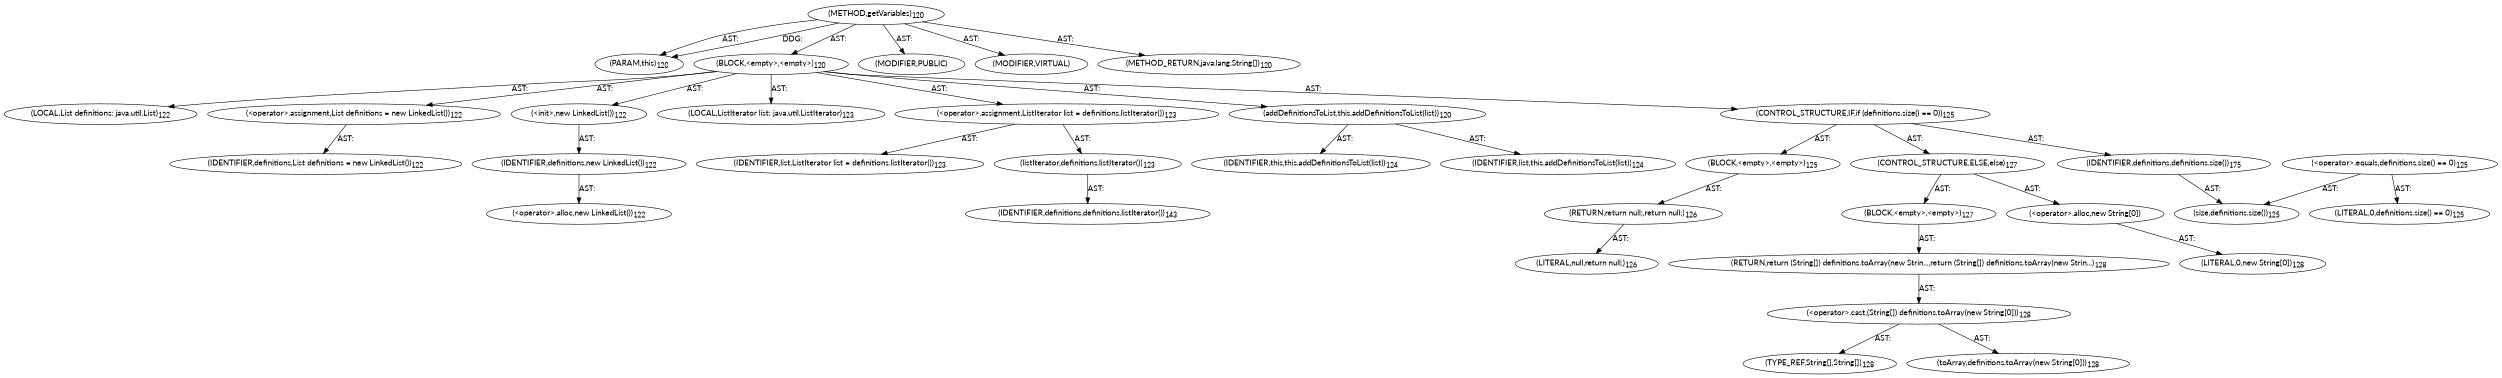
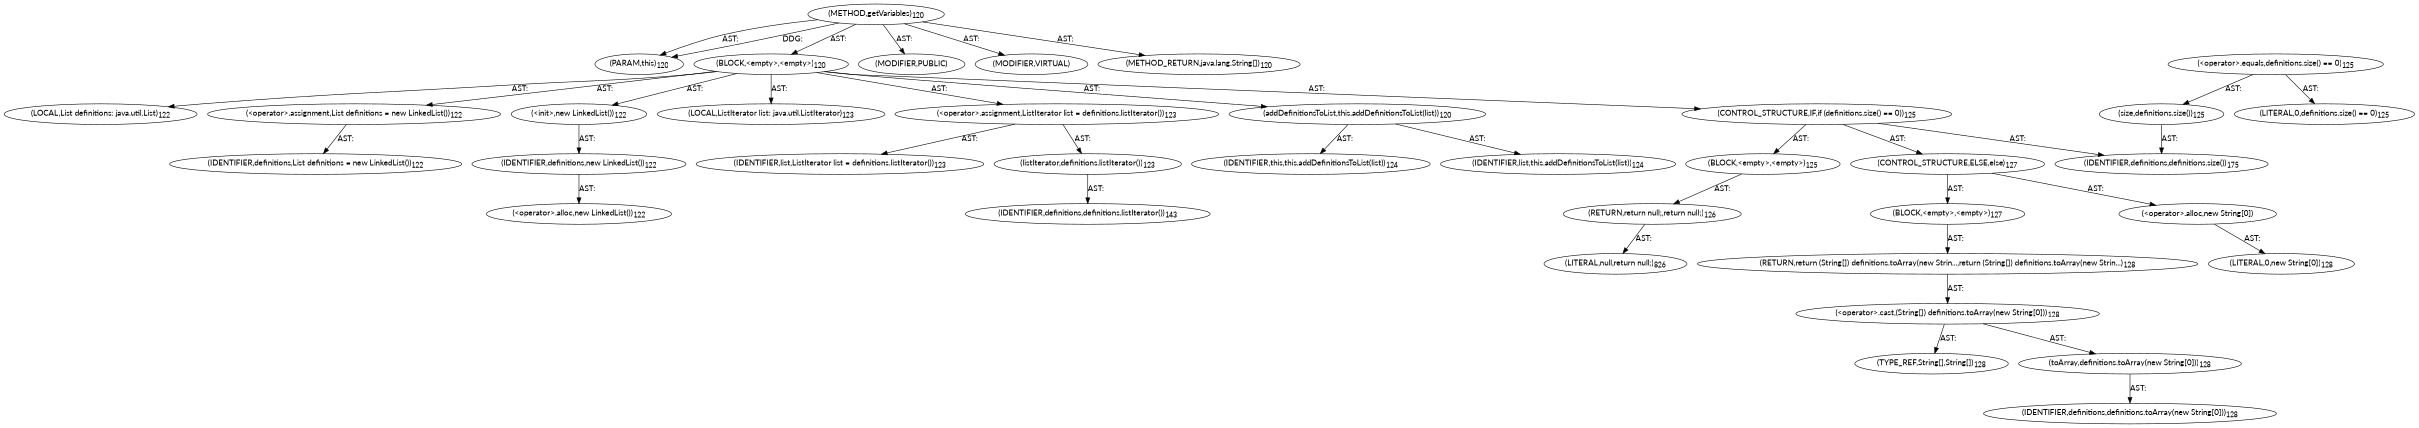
edge "(IDENTIFIER,definitions,definitions.size())" -> "(size,definitions.size())": reversed
node "(LITERAL,null,return null;)": text "126" -> "826"
node "(IDENTIFIER,definitions,definitions.toArray(new String[0]))": added
